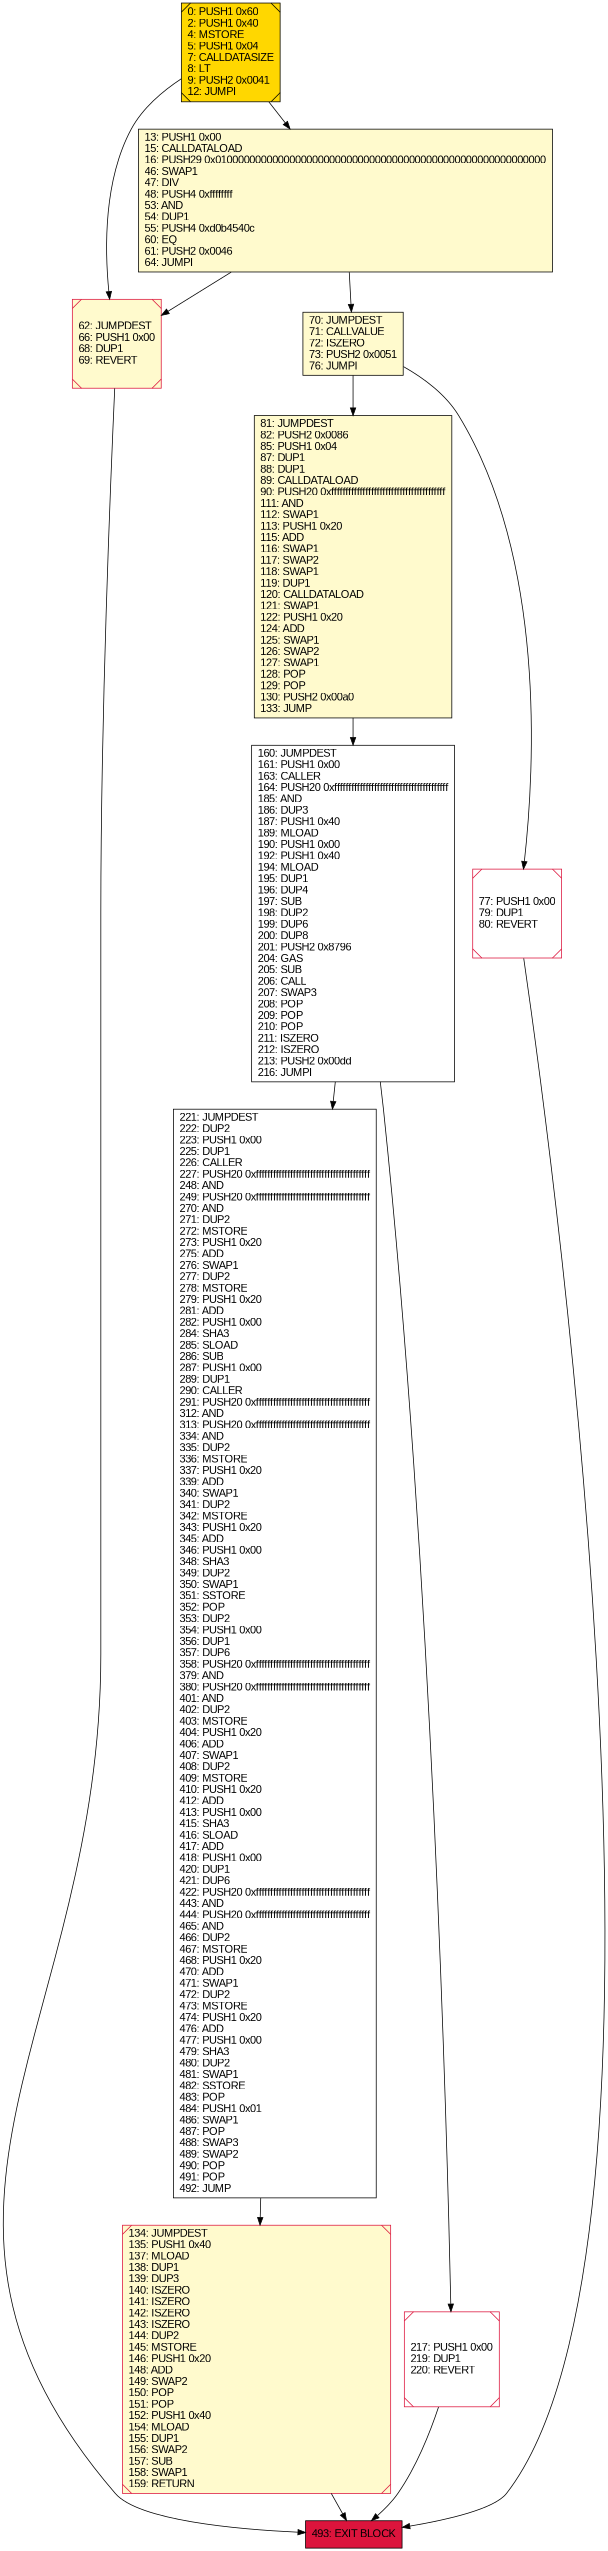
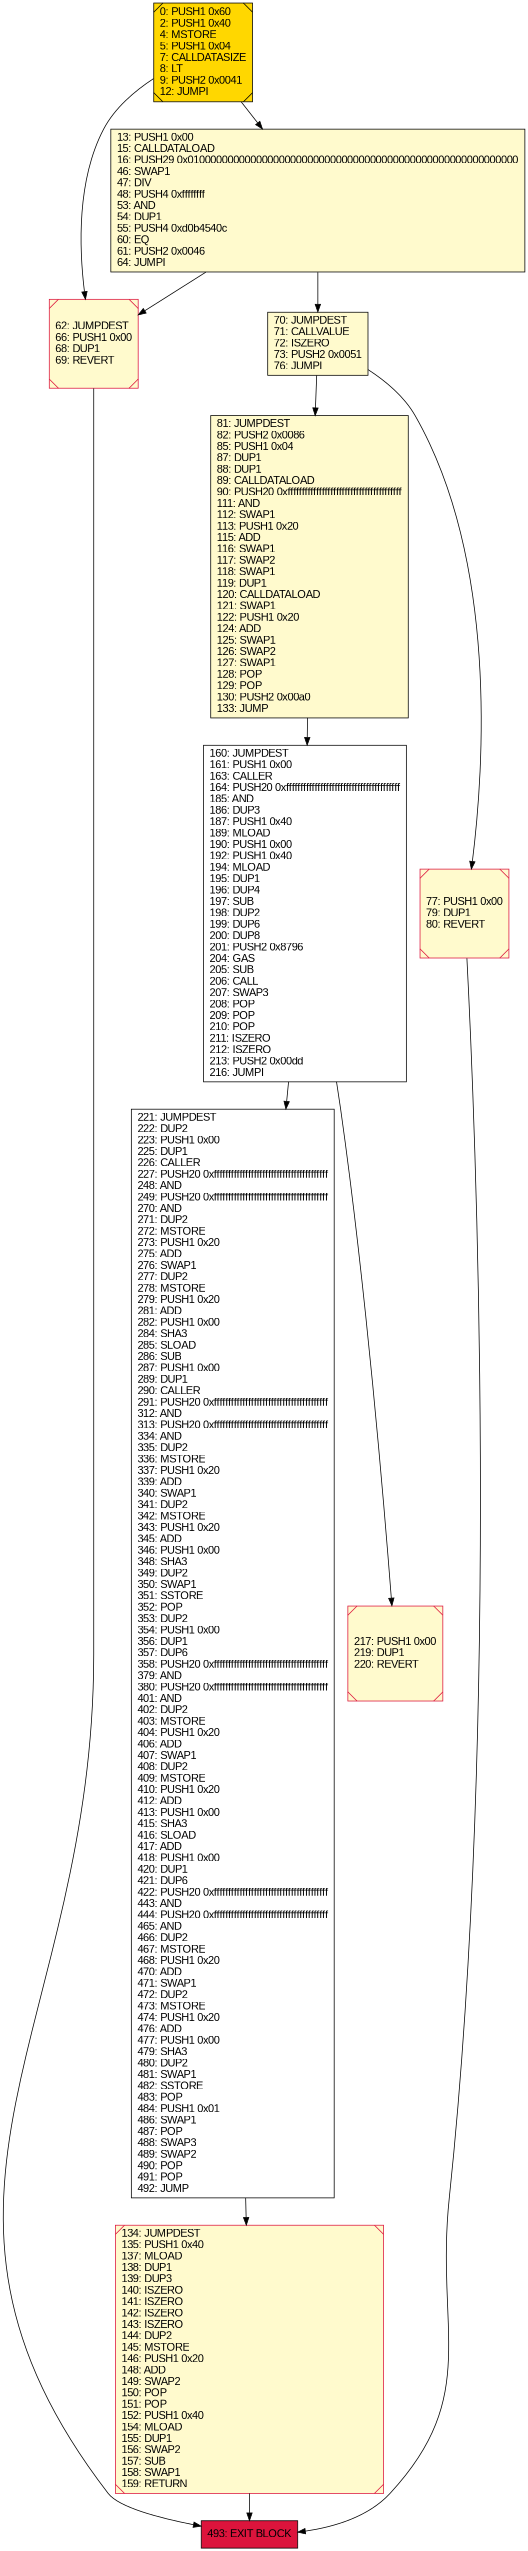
node "77: PUSH1 0x00 79: DUP1 80: REVERT": fillcolor white -> lemonchiffon
node "217: PUSH1 0x00 219: DUP1 220: REVERT": fillcolor white -> lemonchiffon
edge "217: PUSH1 0x00 219: DUP1 220: REVERT" -> "493: EXIT BLOCK": removed
